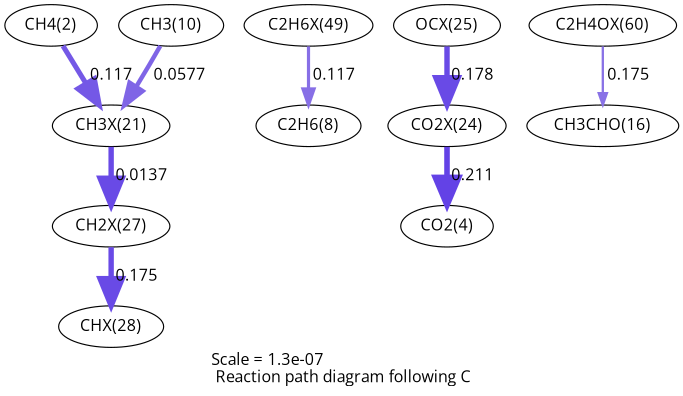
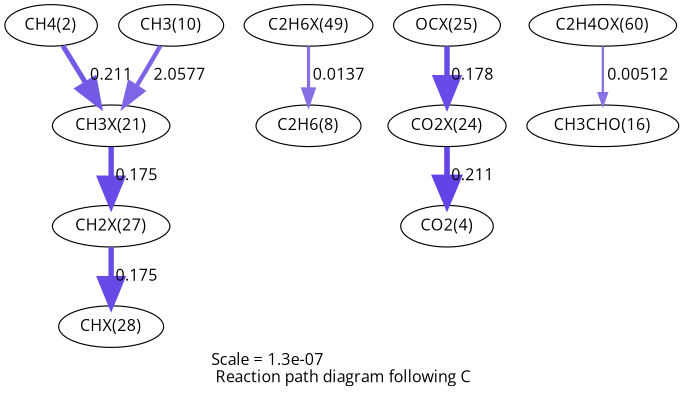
edge "CH4(2)" -> "CH3X(21)": label " 0.117" -> " 0.211"
edge "CH3(10)" -> "CH3X(21)": label " 0.0577" -> " 2.0577"
edge "C2H6X(49)" -> "C2H6(8)": label " 0.117" -> " 0.0137"
edge "C2H4OX(60)" -> "CH3CHO(16)": label " 0.175" -> " 0.00512"
edge "CH3X(21)" -> "CH2X(27)": label " 0.0137" -> " 0.175"
